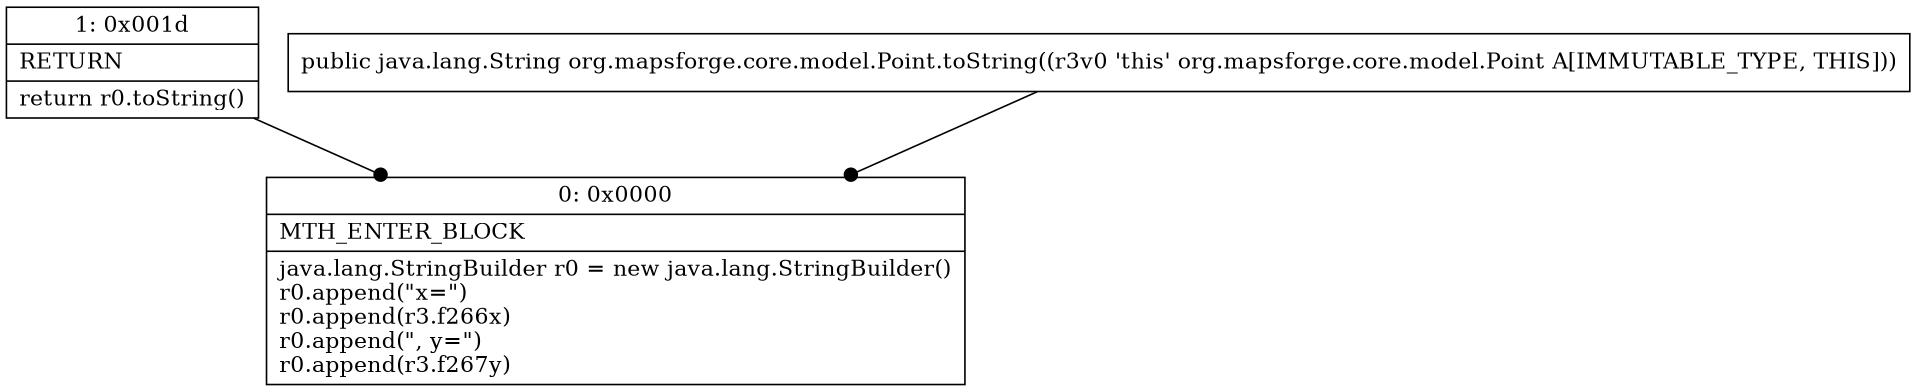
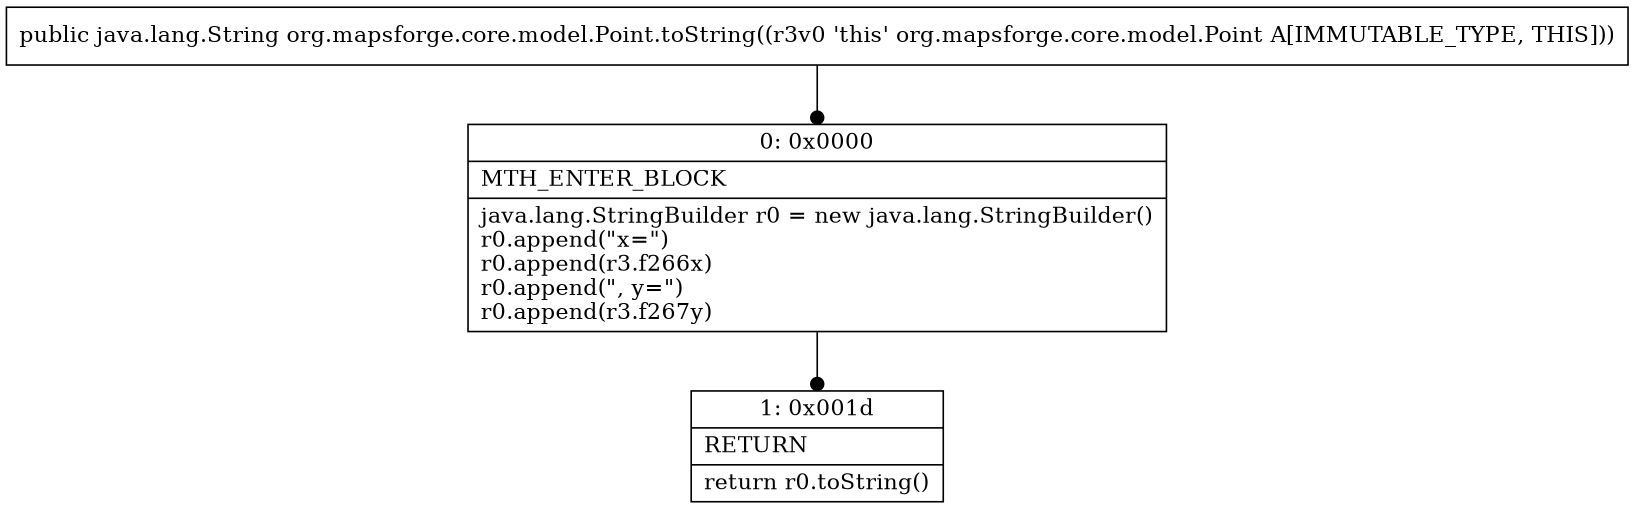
edge "1: 0x001d" -> "0: 0x0000": reversed
